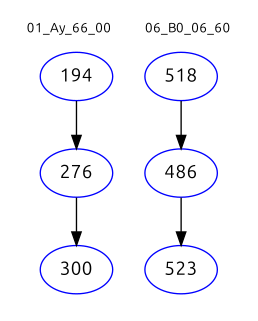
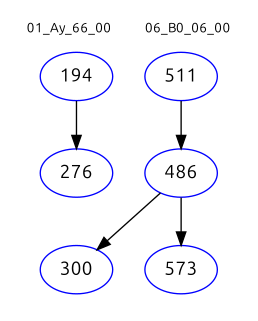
cluster "06_B0_06_60": label "06_B0_06_60" -> "06_B0_06_00"
node "518": label "518" -> "511"
edge "276" -> "300": now "486" -> "300"
node "523": label "523" -> "573"
